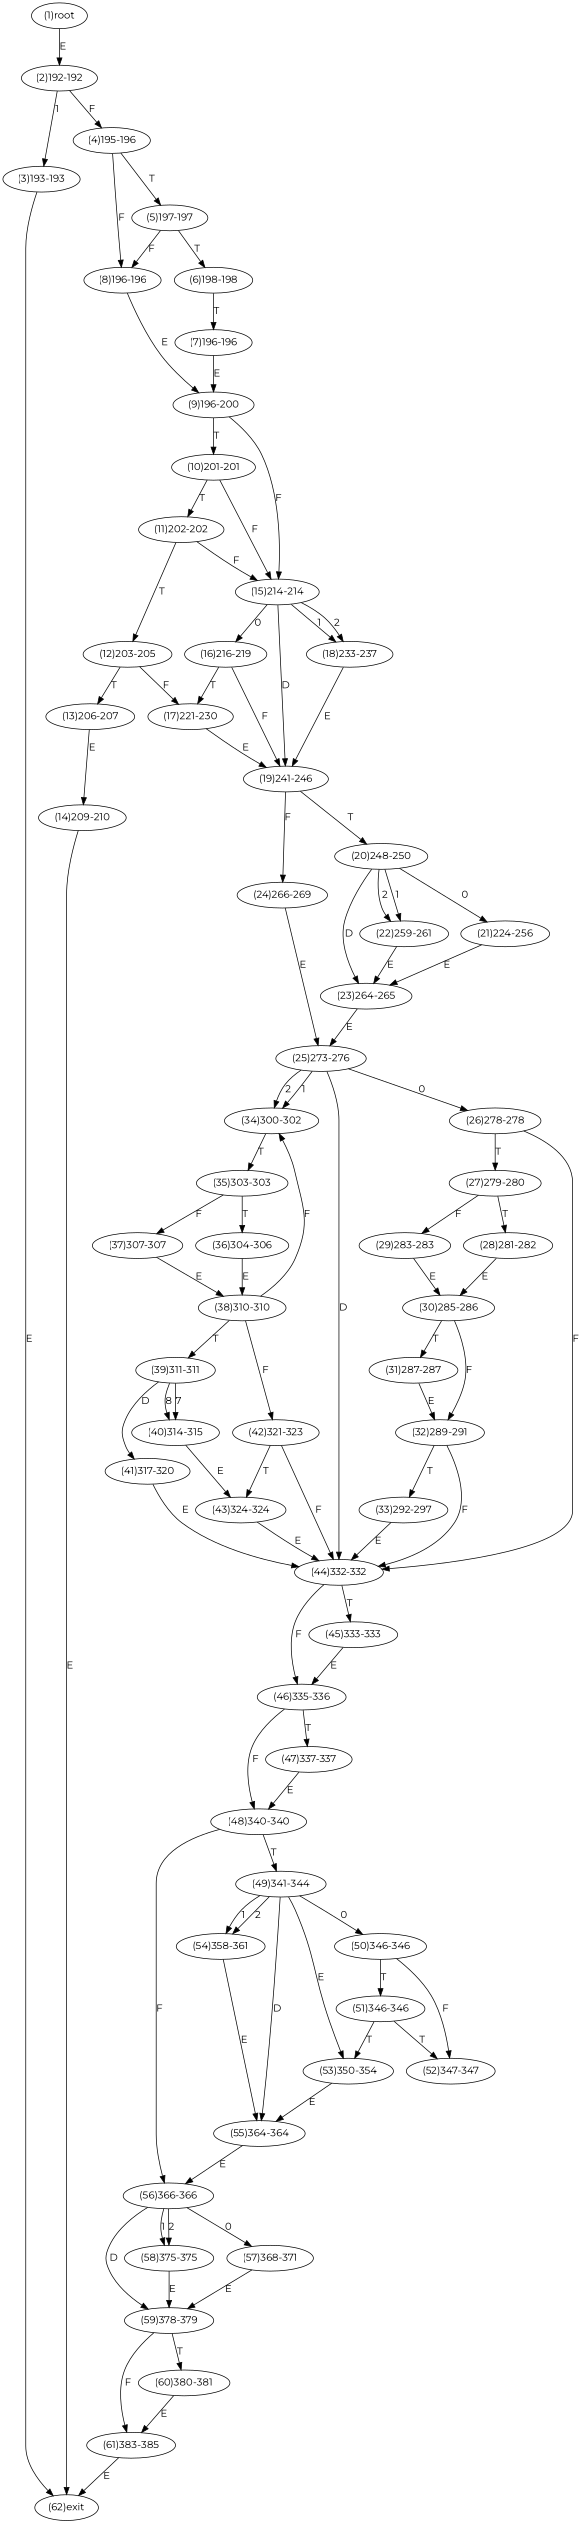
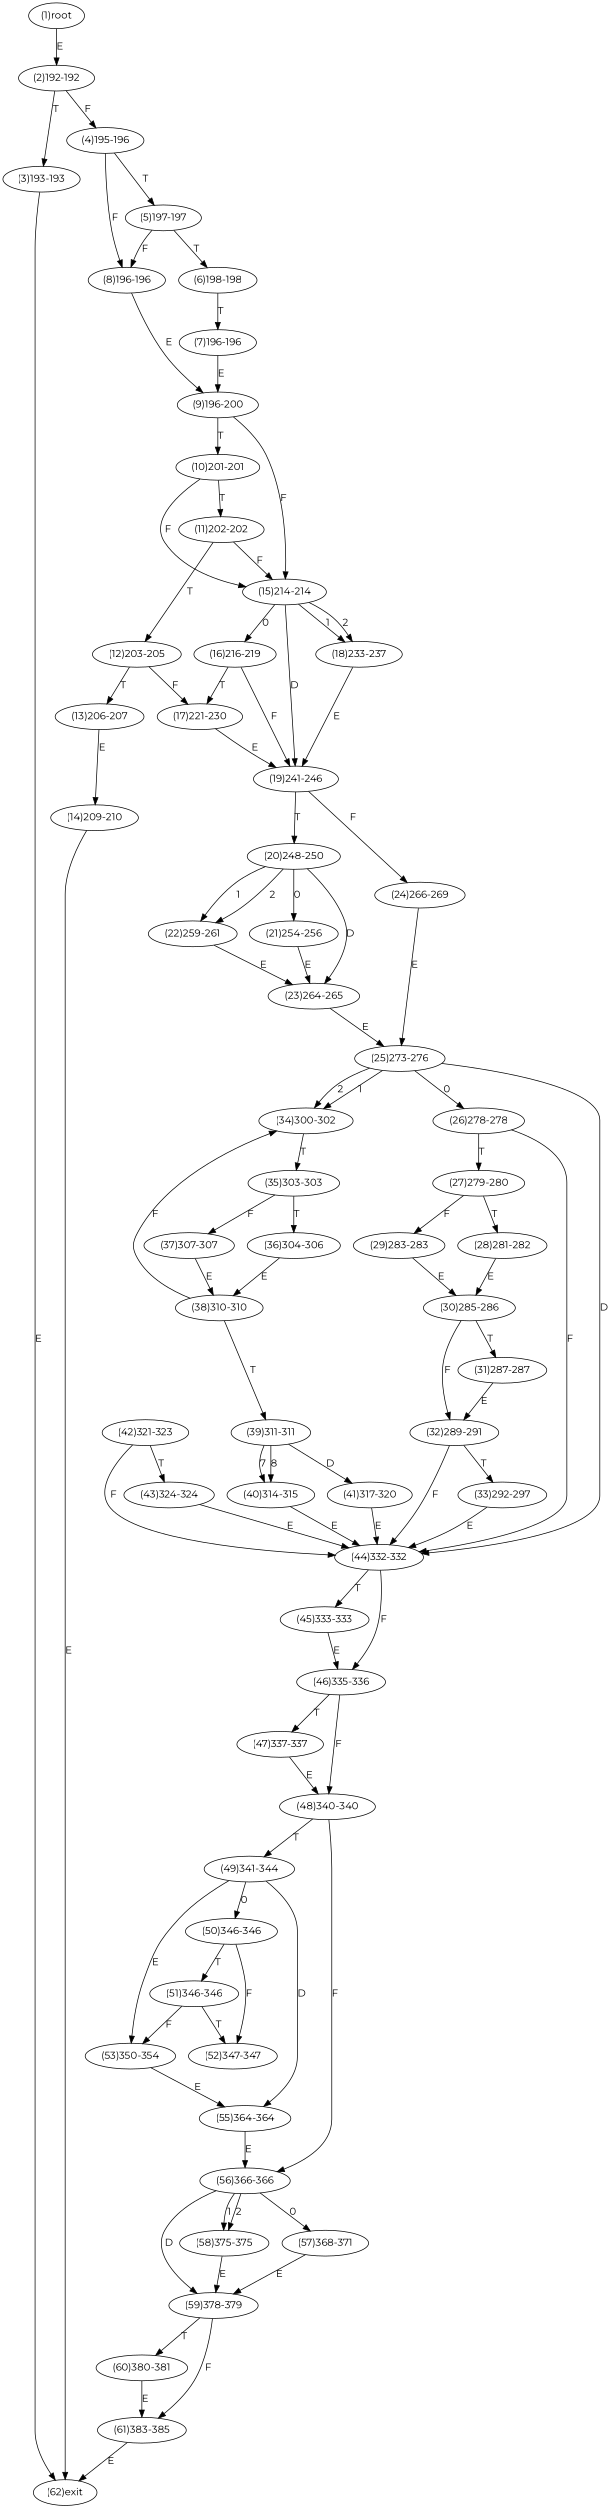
edge "(2)192-192" -> "(3)193-193": label "1" -> "T"
node "(21)224-256": label "(21)224-256" -> "(21)254-256"
edge "(38)310-310" -> "(42)321-323": removed, label "F"
edge "(40)314-315" -> "(43)324-324": now "(40)314-315" -> "(44)332-332"
node "(54)358-361": removed
edge "(51)346-346" -> "(53)350-354": label "T" -> "F"
